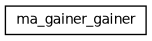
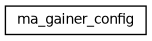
node "ma_gainer_gainer": label "ma_gainer_gainer" -> "ma_gainer_config"
